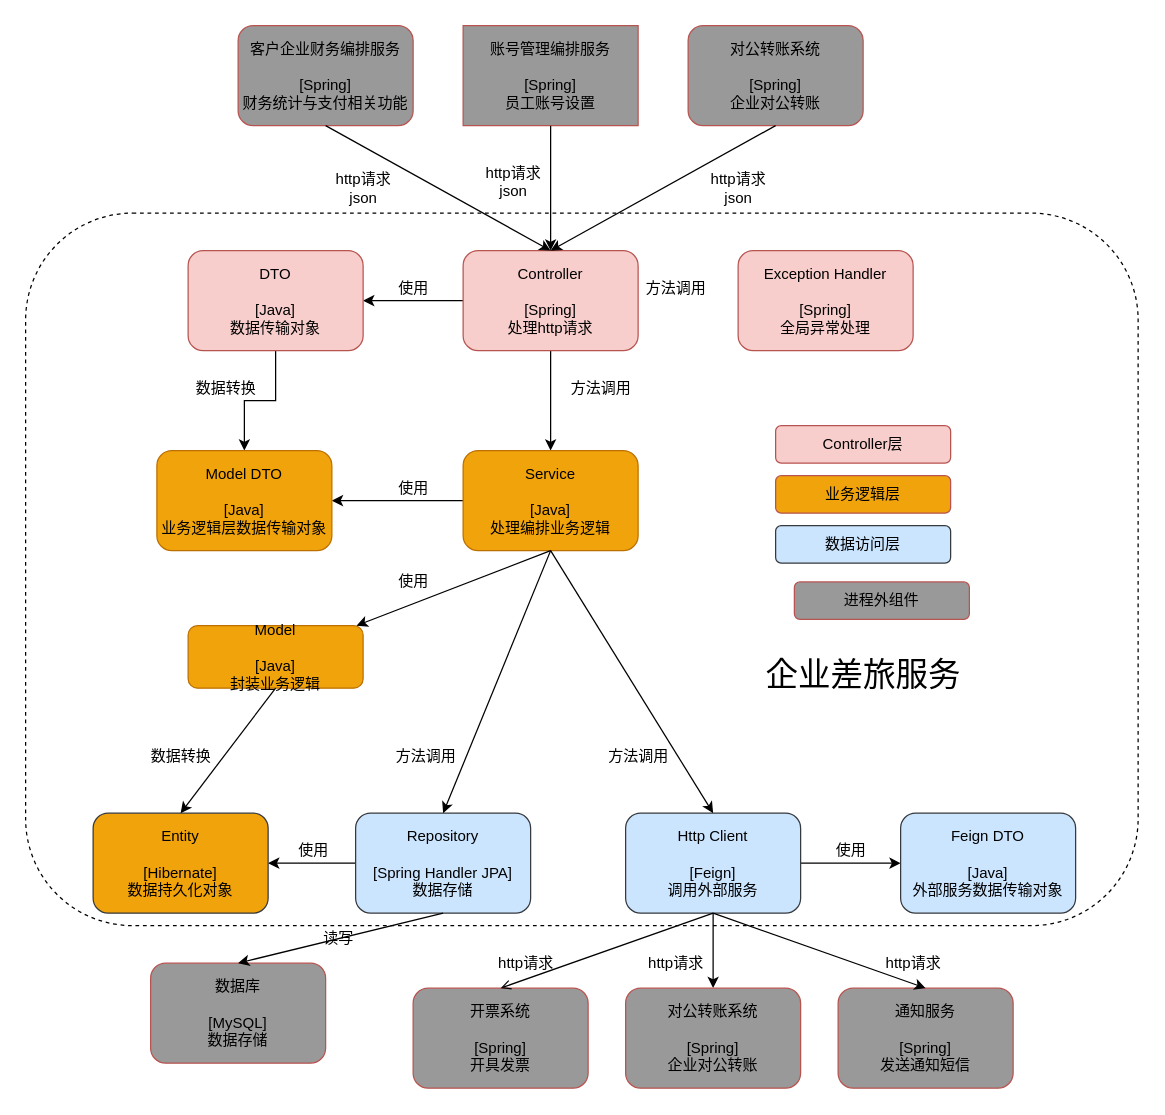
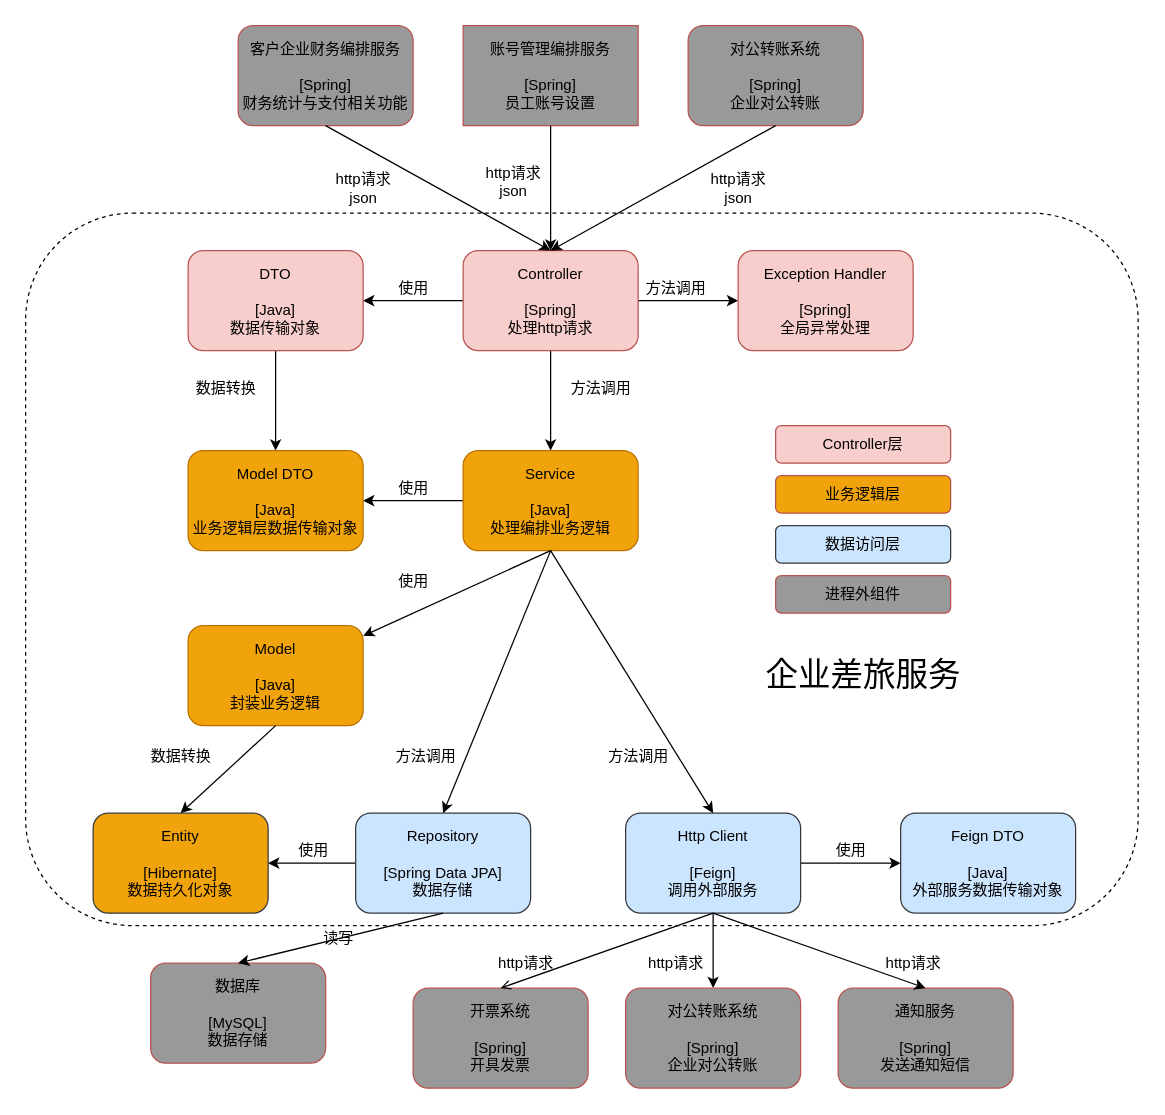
edge "Controller [Spring] 处理http请求" -> "Exception Handler [Spring] 全局异常处理": added
node "Model DTO [Java] 业务逻辑层数据传输对象": moved (244, 501) -> (276, 501)
node "进程外组件": moved (882, 601) -> (863, 594)
node "Model [Java] 封装业务逻辑": size 175x63 -> 175x100
node "Repository [Spring Handler JPA] 数据存储": label "Repository [Spring Handler JPA] 数据存储" -> "Repository [Spring Data JPA] 数据存储"
